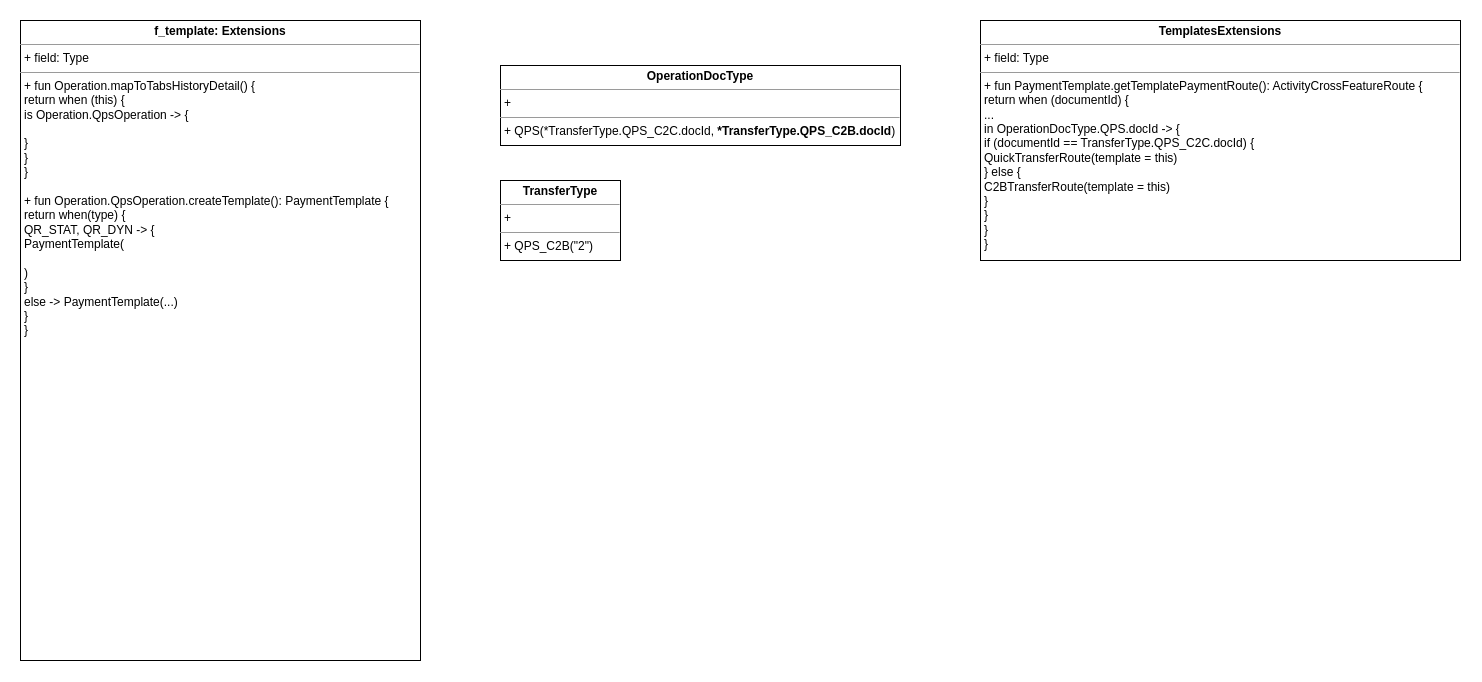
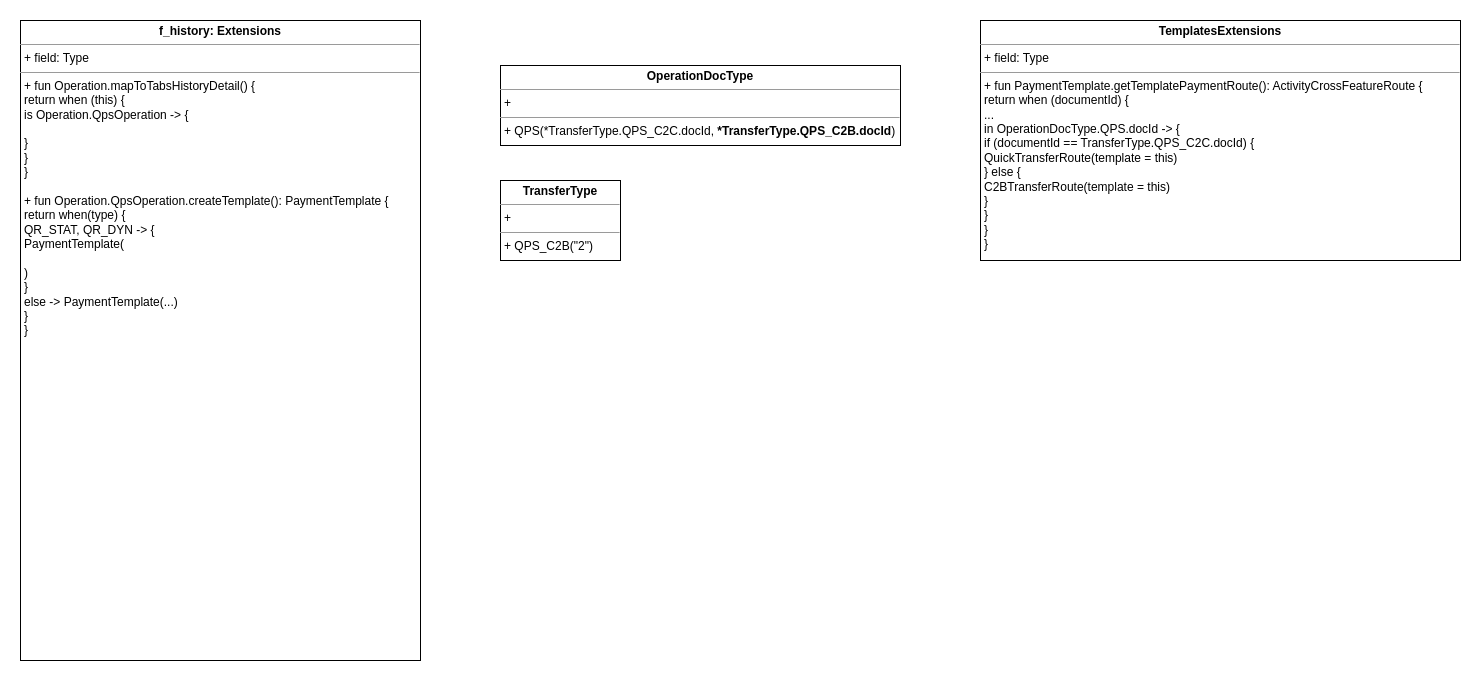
node "f_template: Extensions + field: Type + fun Operation.mapToTabsHistoryDetail() { return when (this) { is Operation.QpsOperation -> { } } } + fun Operation.QpsOperation.createTemplate(): PaymentTemplate { return when(type) { QR_STAT, QR_DYN -> { PaymentTemplate( ) } else -> PaymentTemplate(...) } }": label "f_template: Extensions + field: Type + fun Operation.mapToTabsHistoryDetail() { return when (this) { is Operation.QpsOperation -> { } } } + fun Operation.QpsOperation.createTemplate(): PaymentTemplate { return when(type) { QR_STAT, QR_DYN -> { PaymentTemplate( ) } else -> PaymentTemplate(...) } }" -> "f_history: Extensions + field: Type + fun Operation.mapToTabsHistoryDetail() { return when (this) { is Operation.QpsOperation -> { } } } + fun Operation.QpsOperation.createTemplate(): PaymentTemplate { return when(type) { QR_STAT, QR_DYN -> { PaymentTemplate( ) } else -> PaymentTemplate(...) } }"
